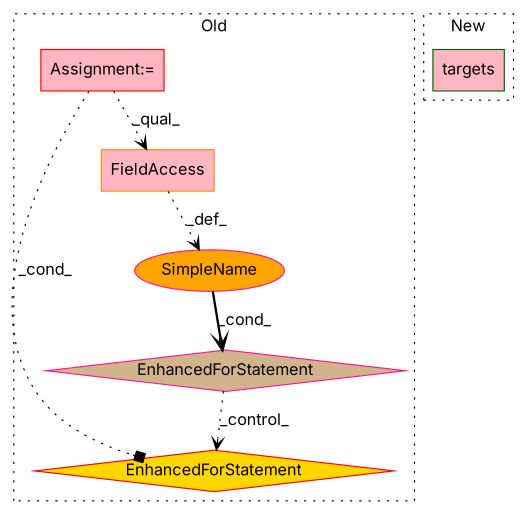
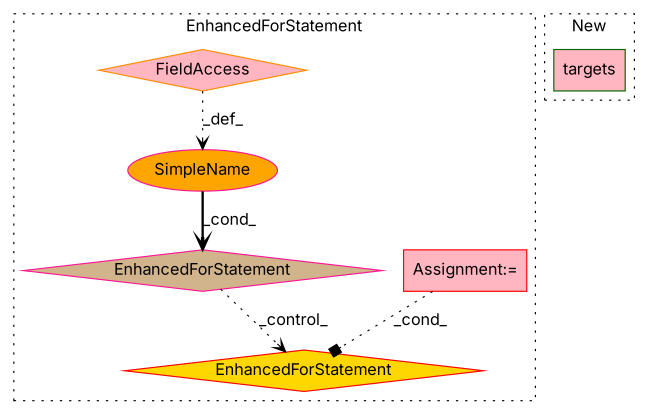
cluster "Old": label "Old" -> "EnhancedForStatement"
edge "Assignment:=" -> "FieldAccess": removed, label "_qual_"
node "FieldAccess": shape box -> diamond
